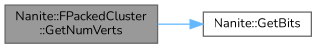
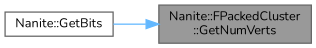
edge "Nanite::FPackedCluster ::GetNumVerts" -> "Nanite::GetBits": reversed
